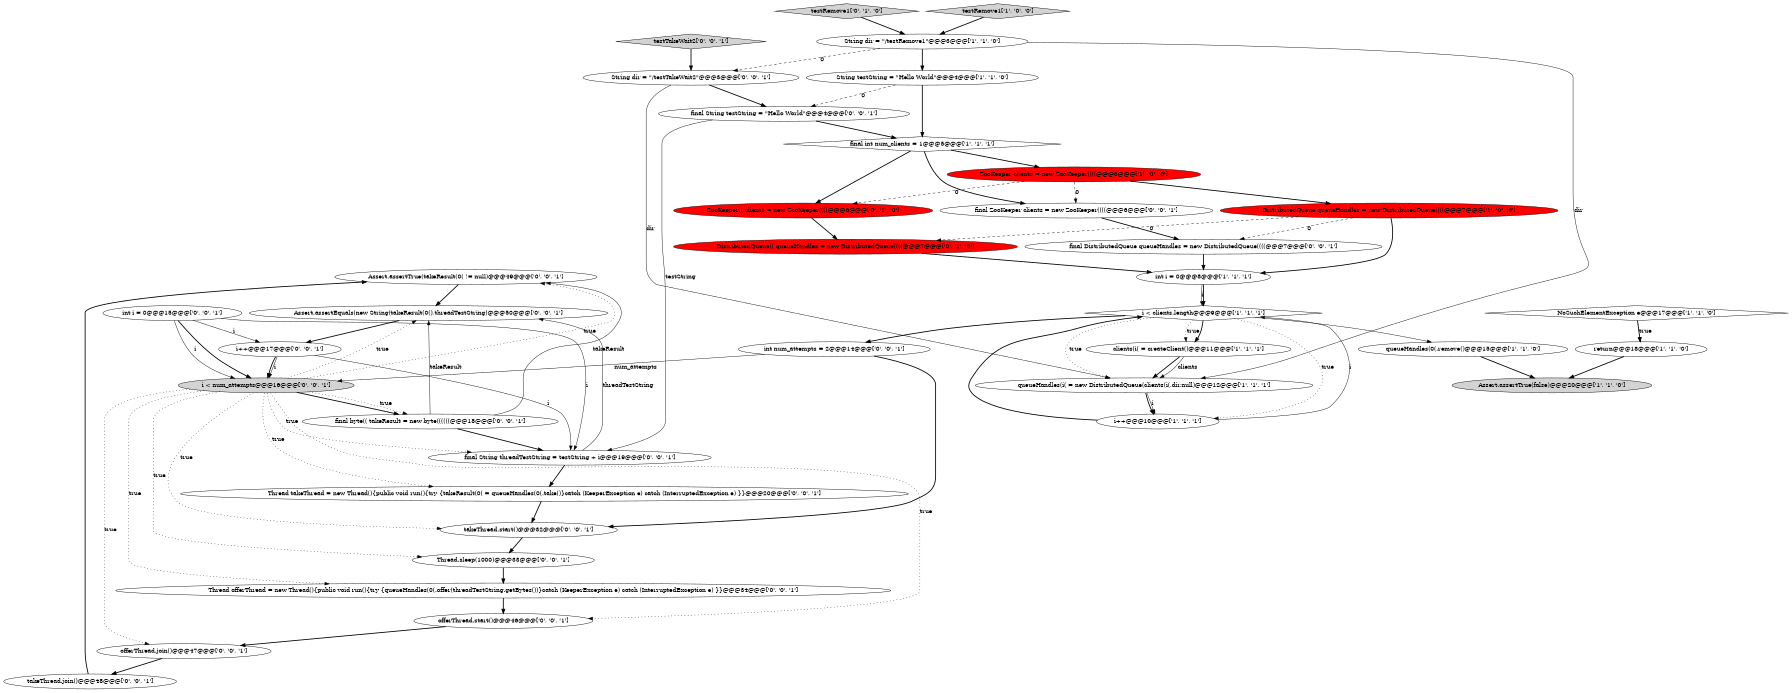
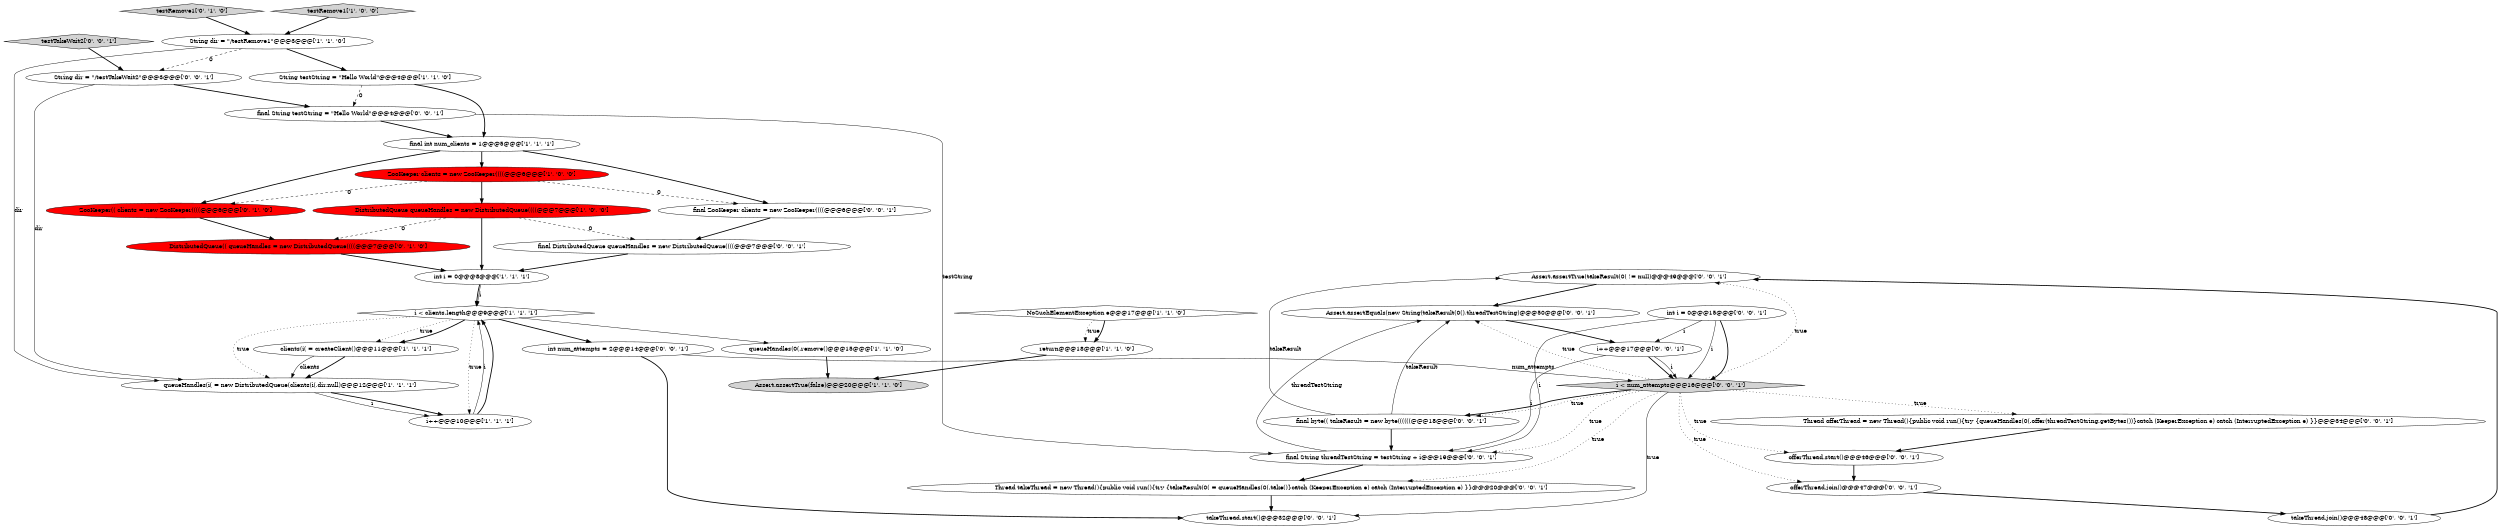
node "final int num_clients = 1@@@5@@@['1', '1', '1']": shape diamond -> ellipse
node "i < num_attempts@@@16@@@['0', '0', '1']": shape ellipse -> diamond
edge "i < num_attempts@@@16@@@['0', '0', '1']" -> "takeThread.start()@@@32@@@['0', '0', '1']": style dotted -> solid
node "Thread.sleep(1000)@@@33@@@['0', '0', '1']": removed
